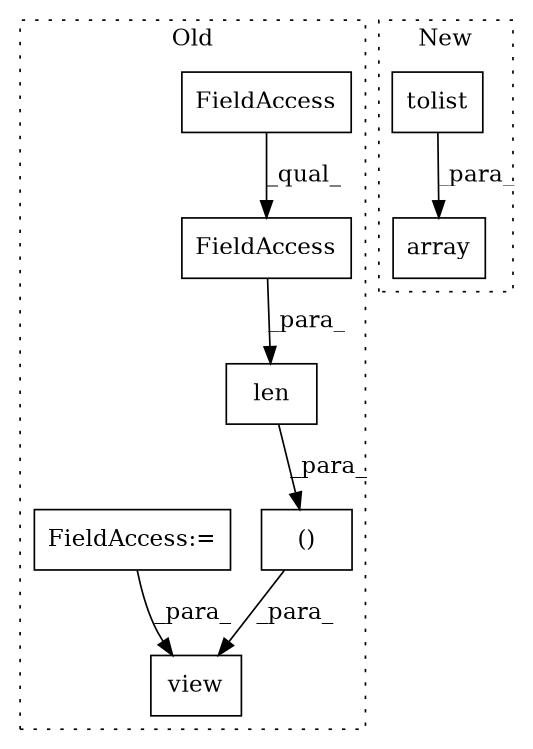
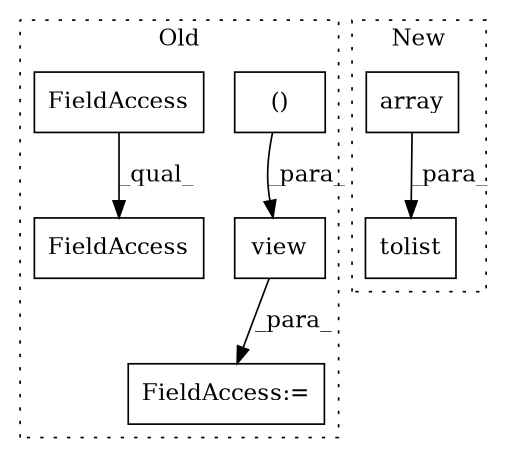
edge "tolist" -> "array": reversed
node "len": removed
edge "FieldAccess:=" -> "view": reversed
